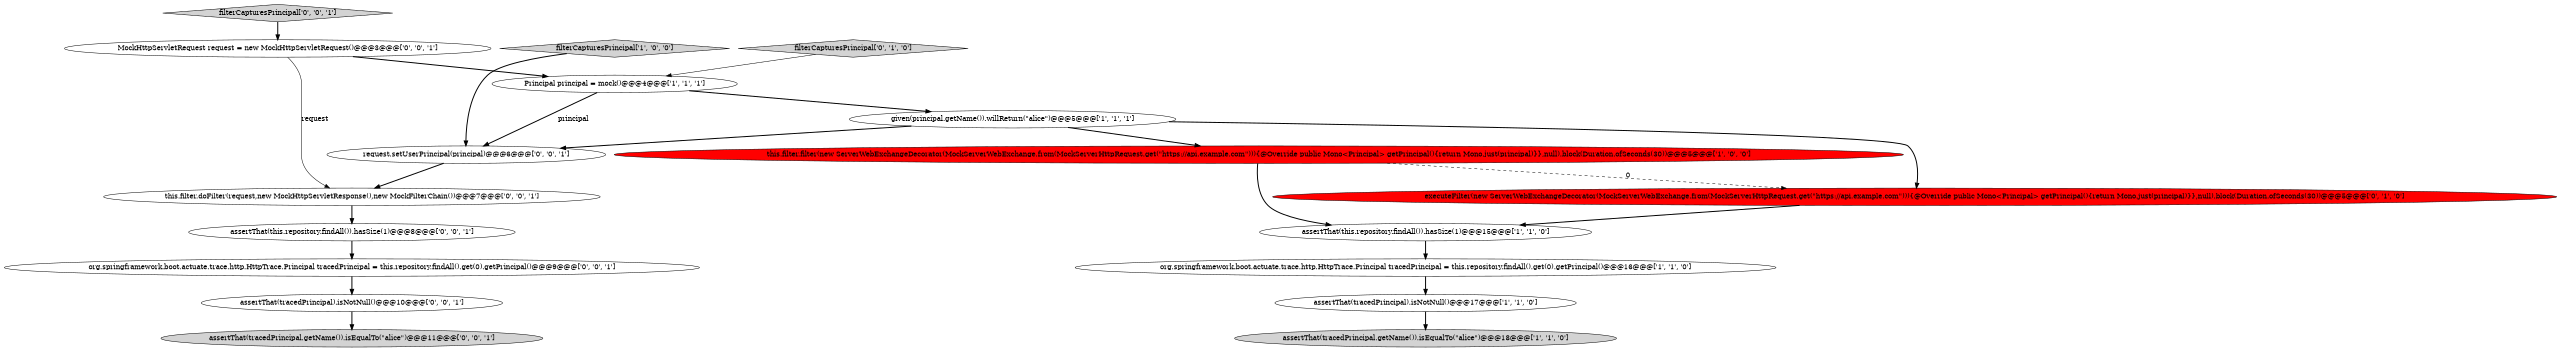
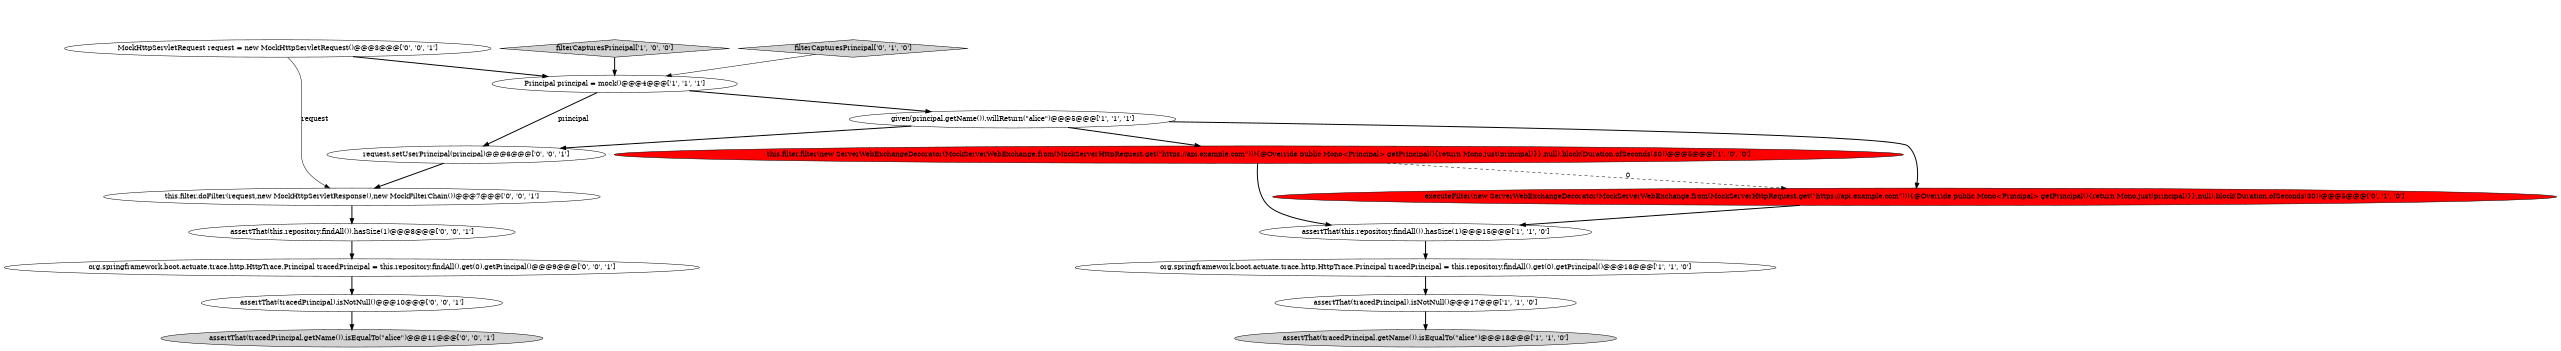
node "filterCapturesPrincipal['0', '0', '1']": removed
edge "filterCapturesPrincipal['1', '0', '0']" -> "request.setUserPrincipal(principal)@@@6@@@['0', '0', '1']": now "filterCapturesPrincipal['1', '0', '0']" -> "Principal principal = mock()@@@4@@@['1', '1', '1']"
